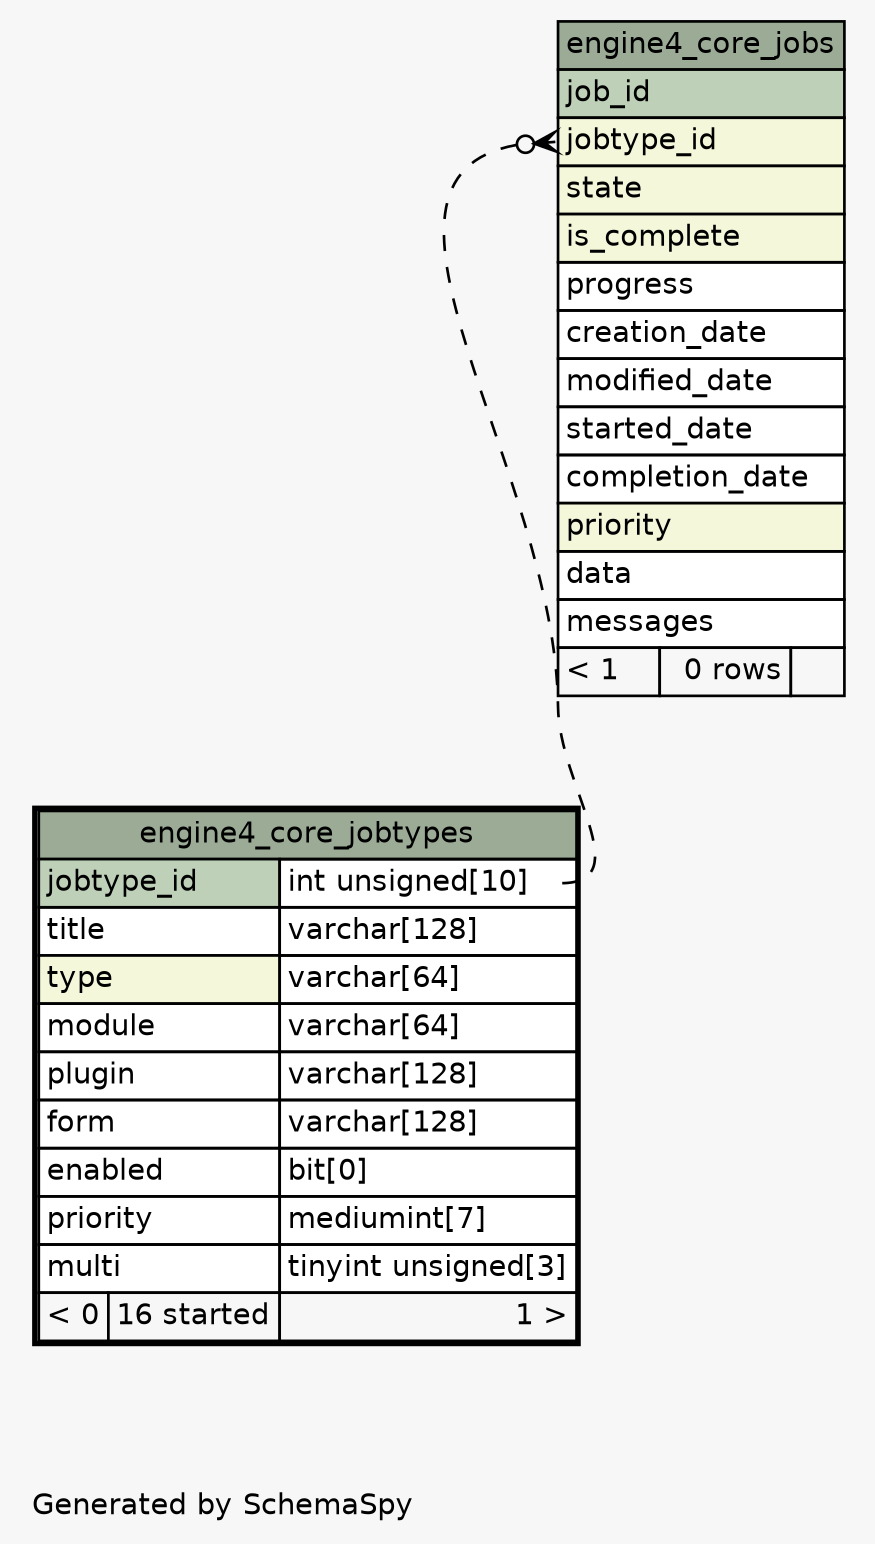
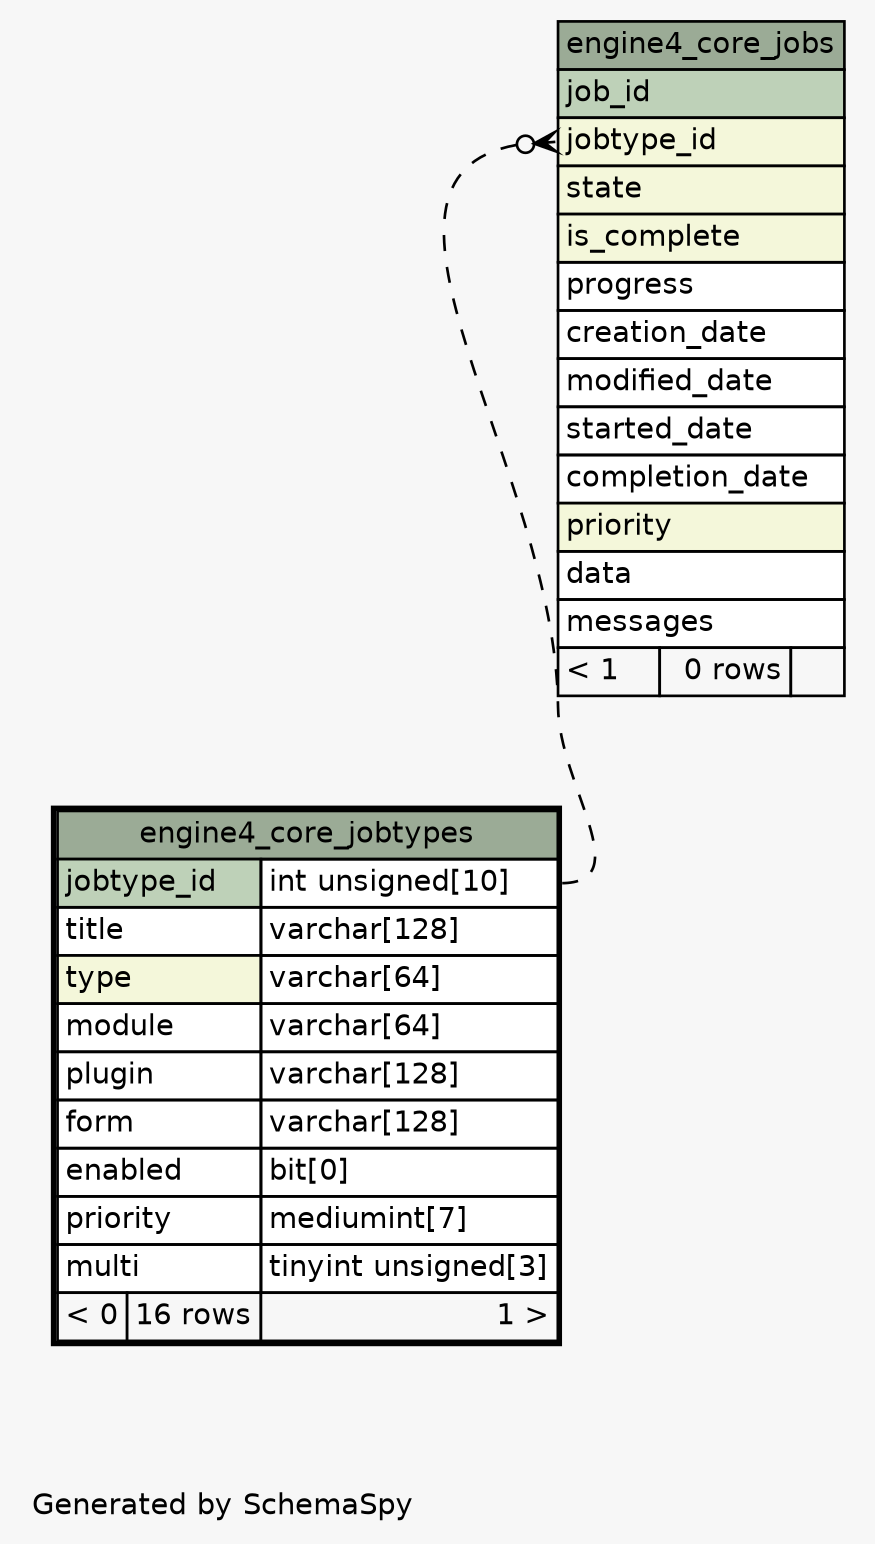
node "engine4_core_jobtypes": text "16 started" -> "16 rows"
